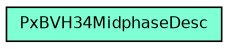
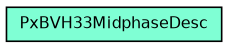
node "PxBVH34MidphaseDesc": label "PxBVH34MidphaseDesc" -> "PxBVH33MidphaseDesc"
